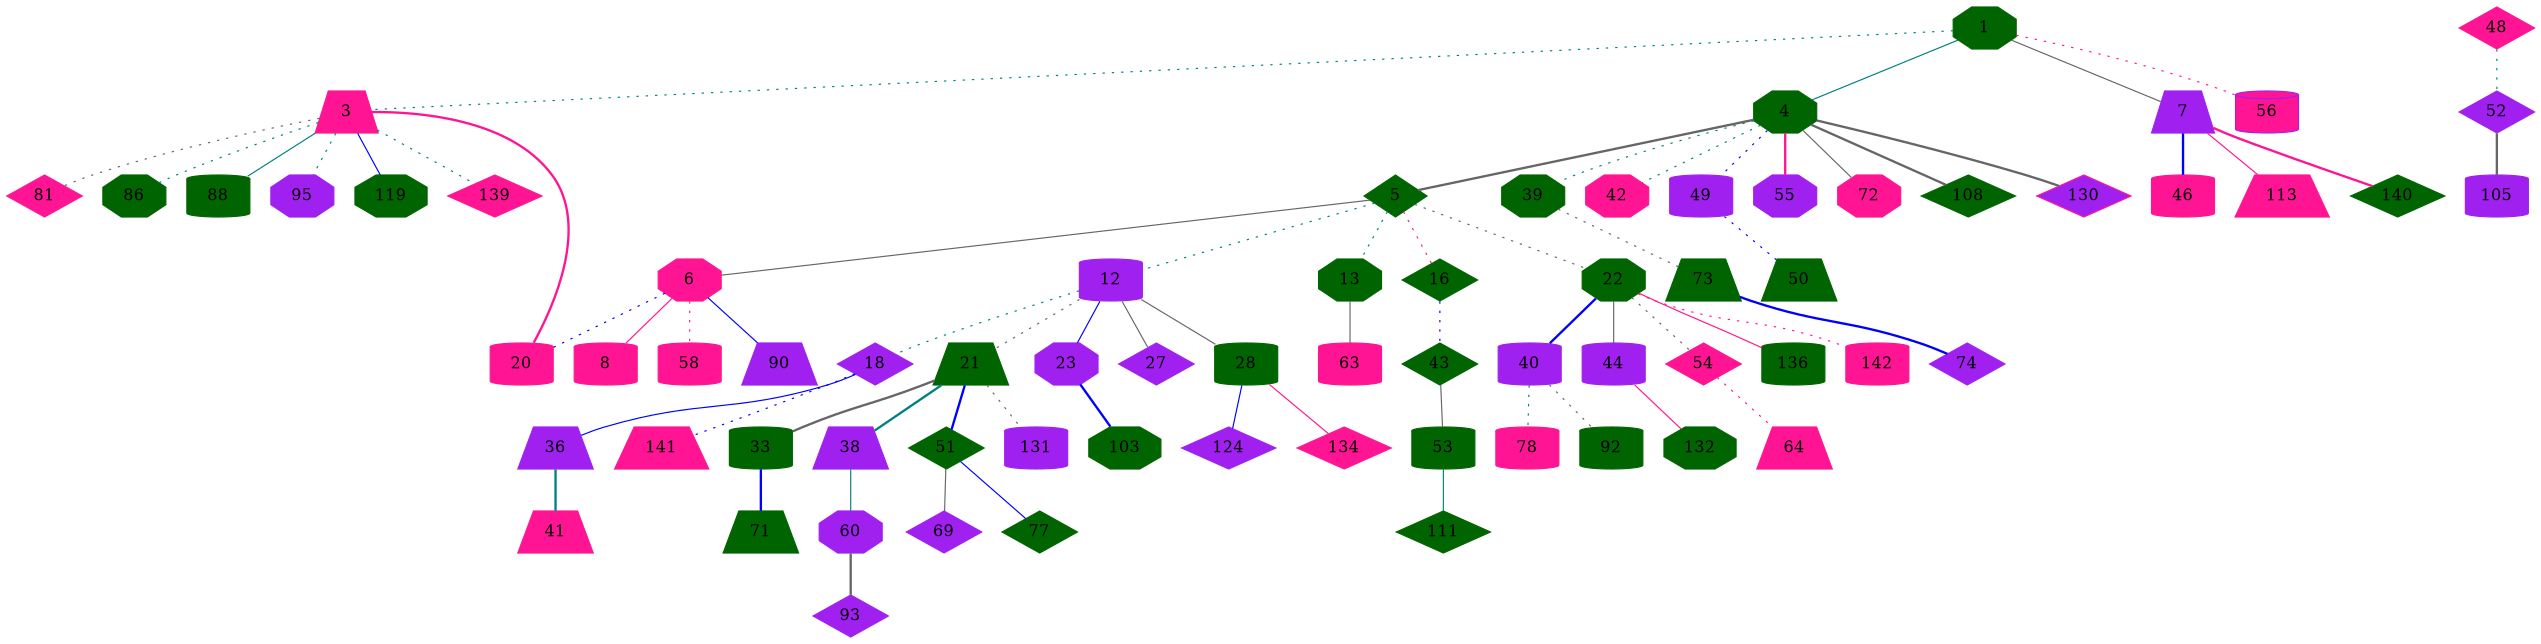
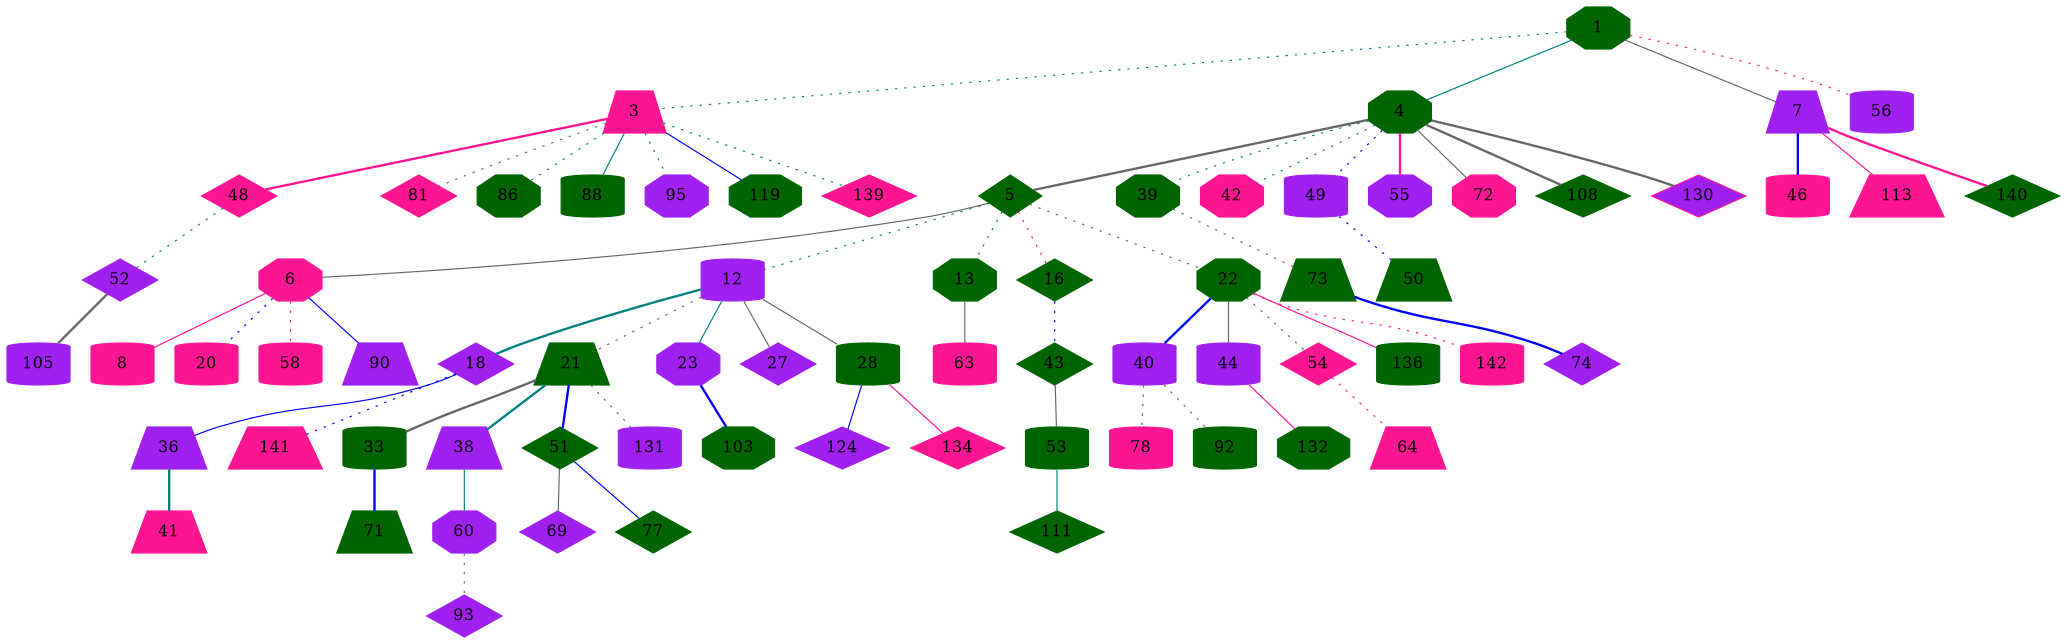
node "56": fillcolor deeppink -> purple
edge "3" -- "20": now "3" -- "48"
edge "12" -- "18": style dotted -> bold
edge "12" -- "23": color blue -> teal
edge "60" -- "93": style bold -> dotted
